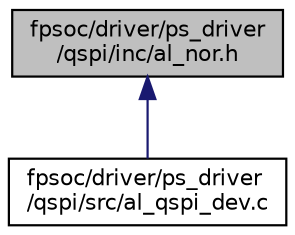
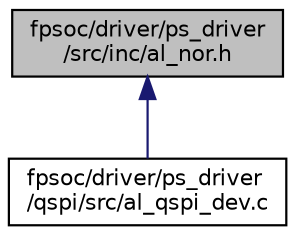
node "fpsoc/driver/ps_driver /qspi/inc/al_nor.h": label "fpsoc/driver/ps_driver /qspi/inc/al_nor.h" -> "fpsoc/driver/ps_driver /src/inc/al_nor.h"
